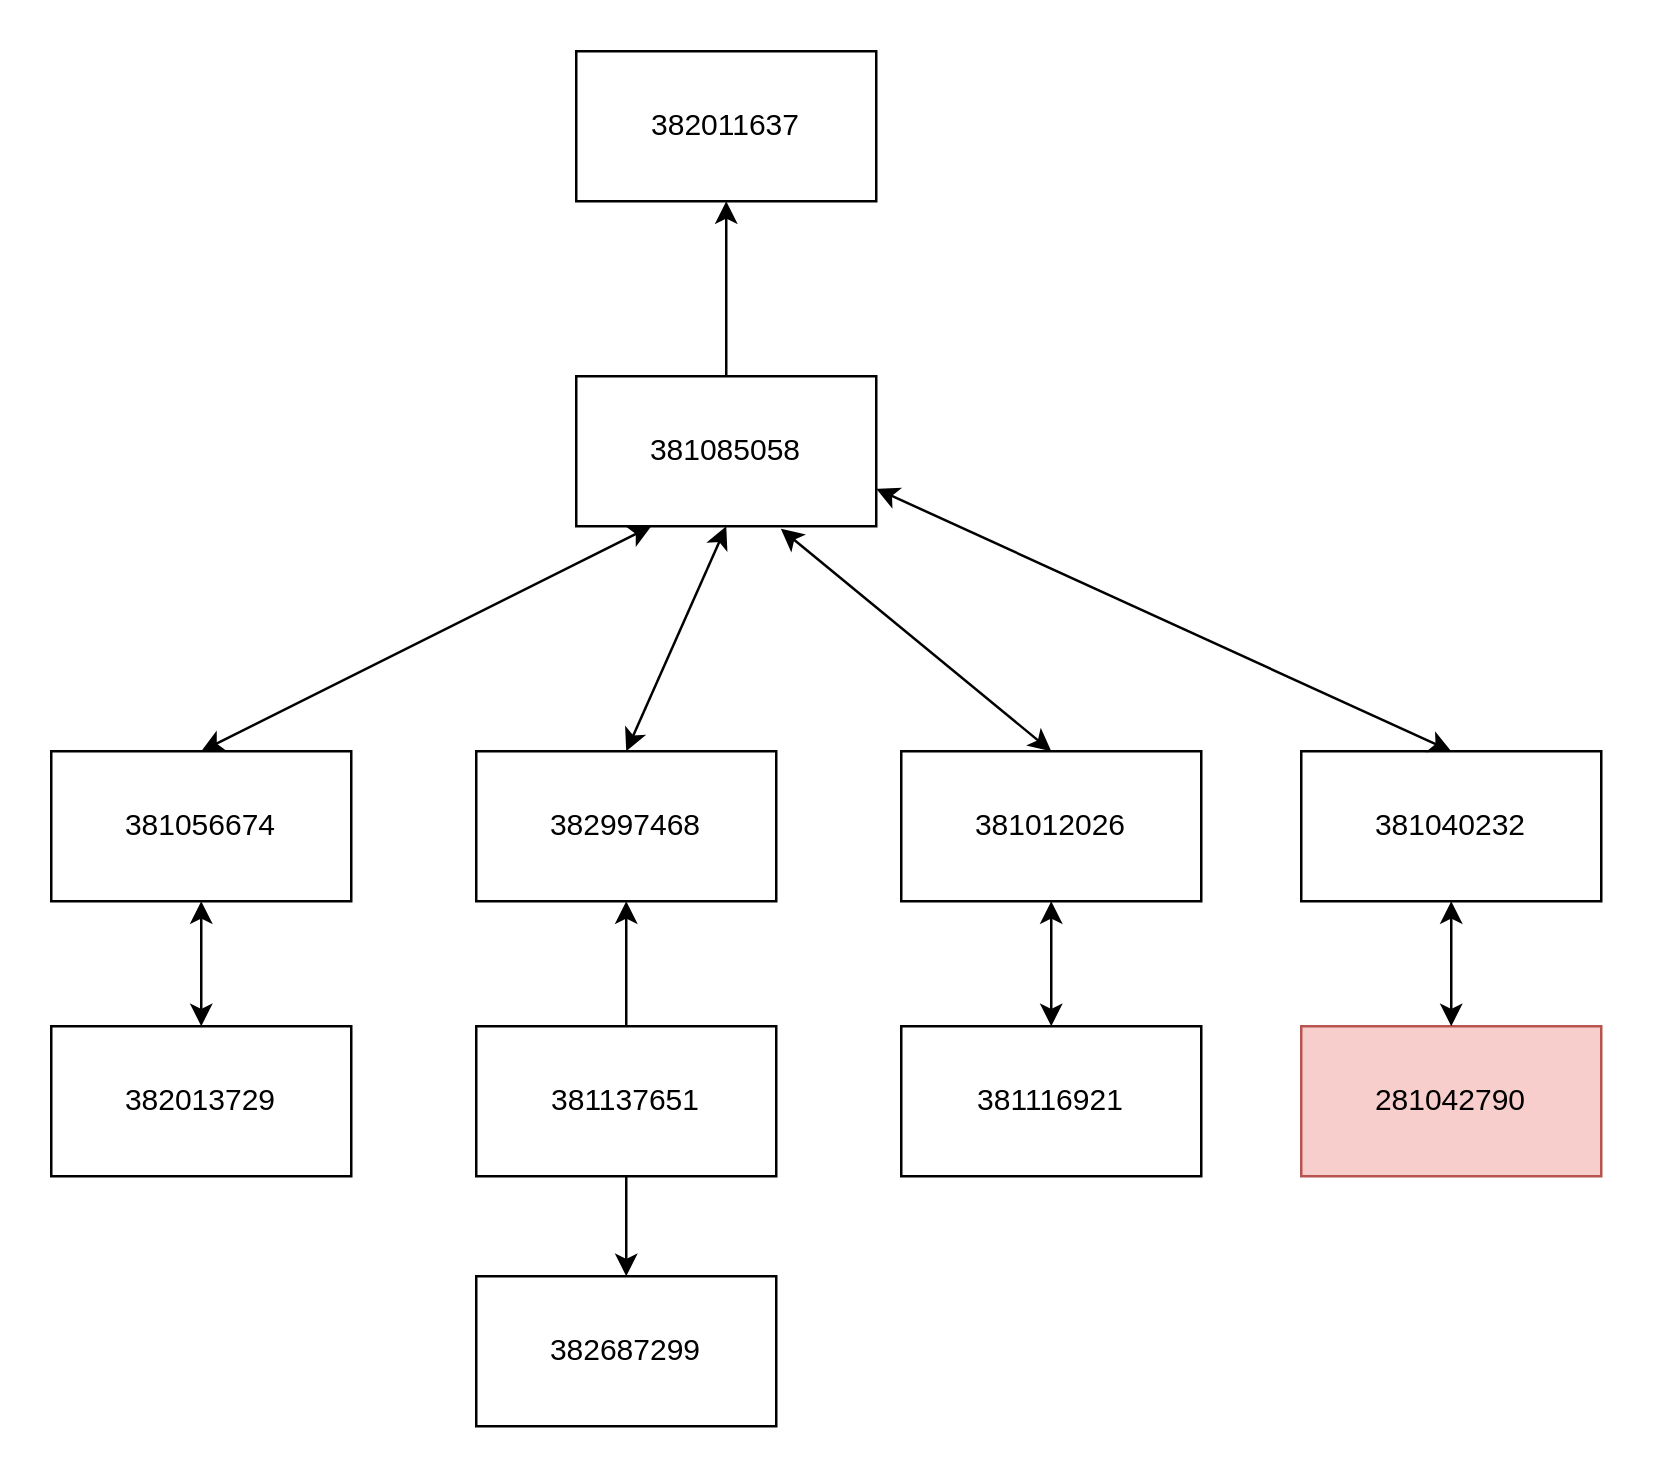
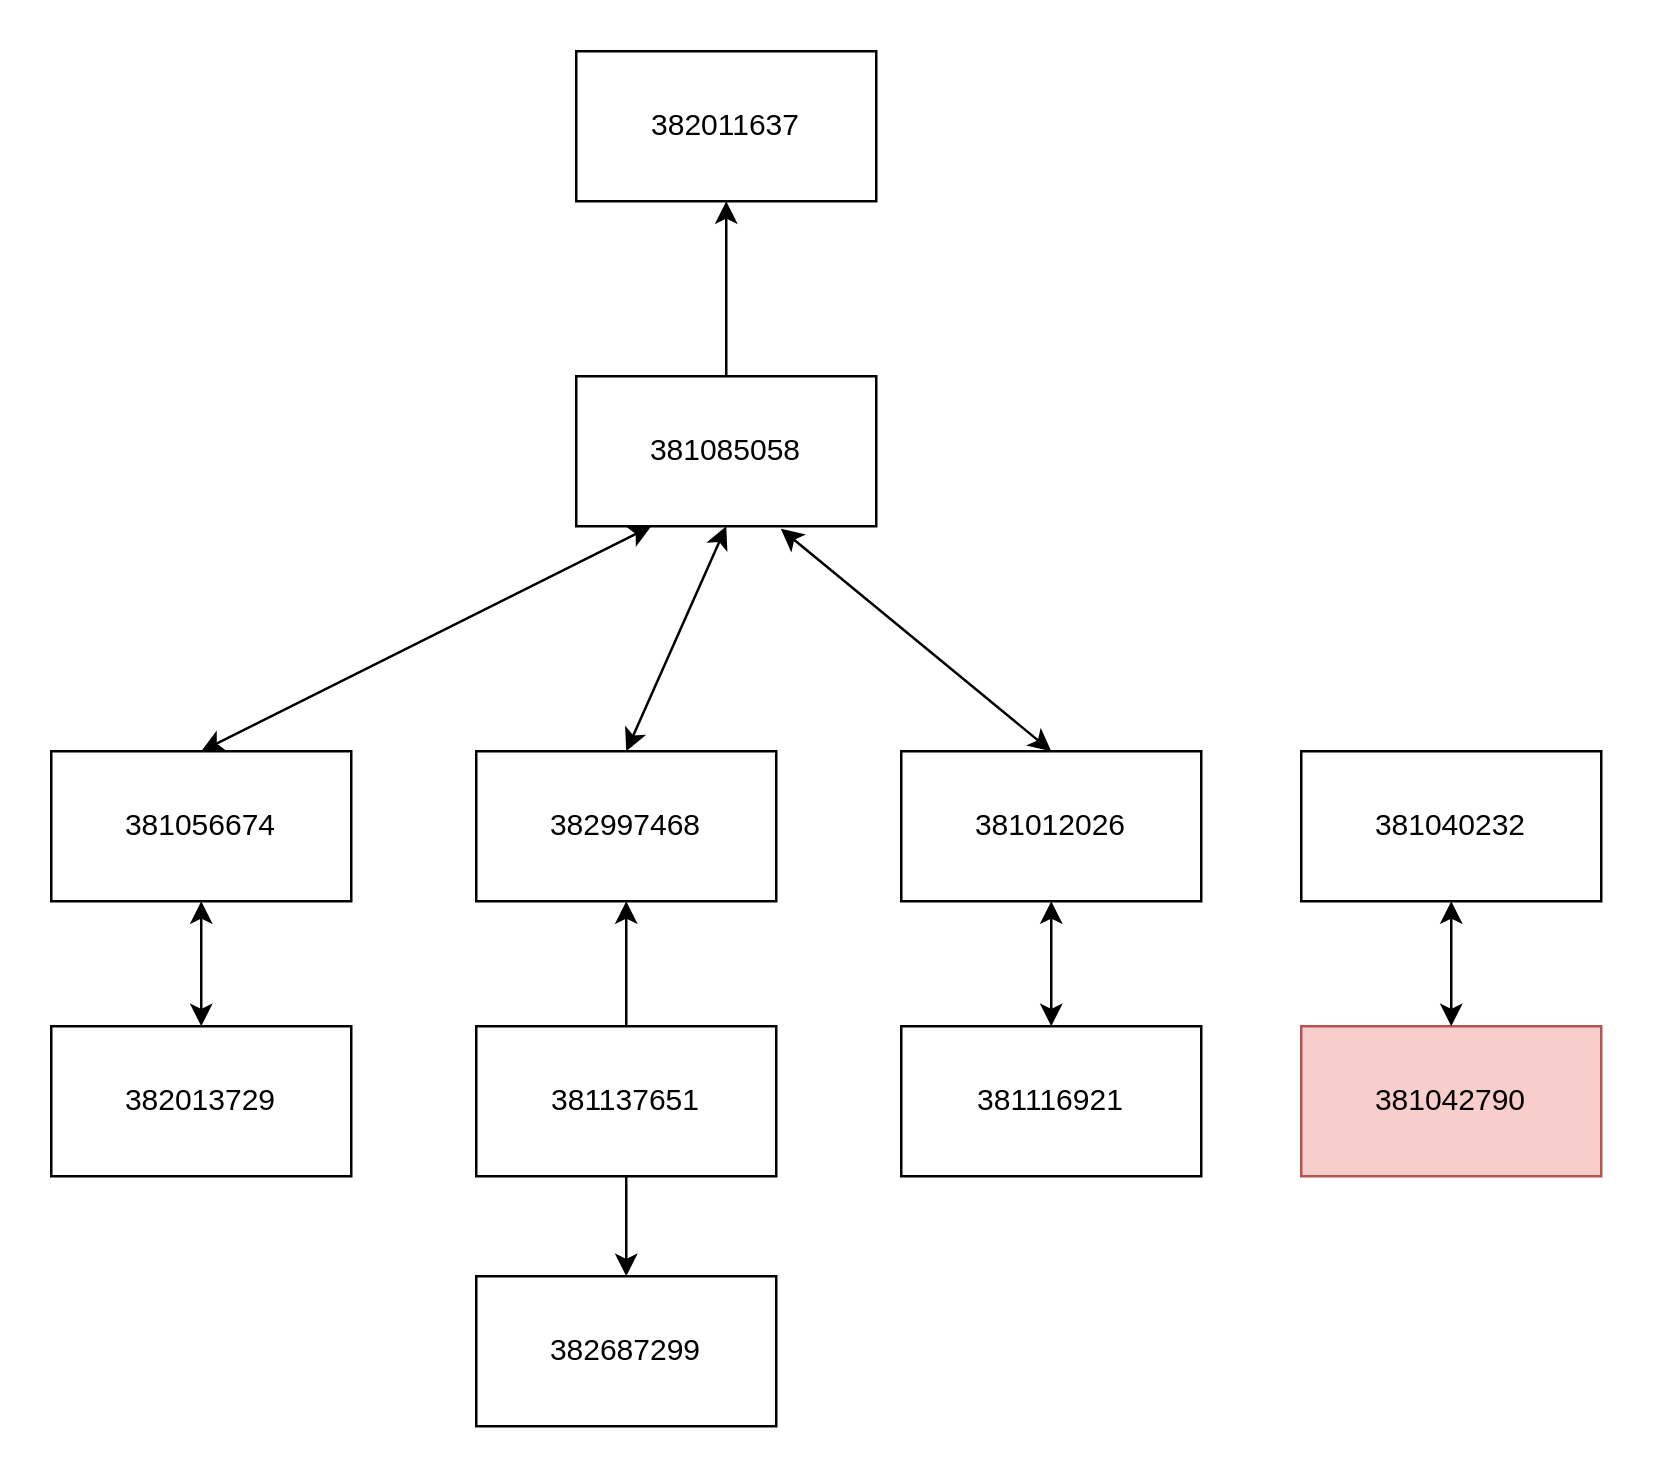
edge "381085058" -- "381040232": removed
node "281042790": label "281042790" -> "381042790"
